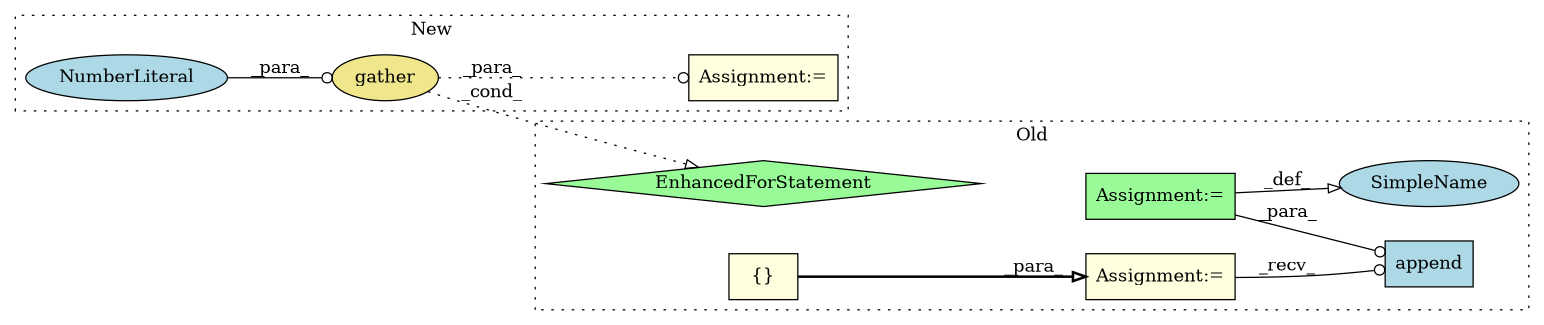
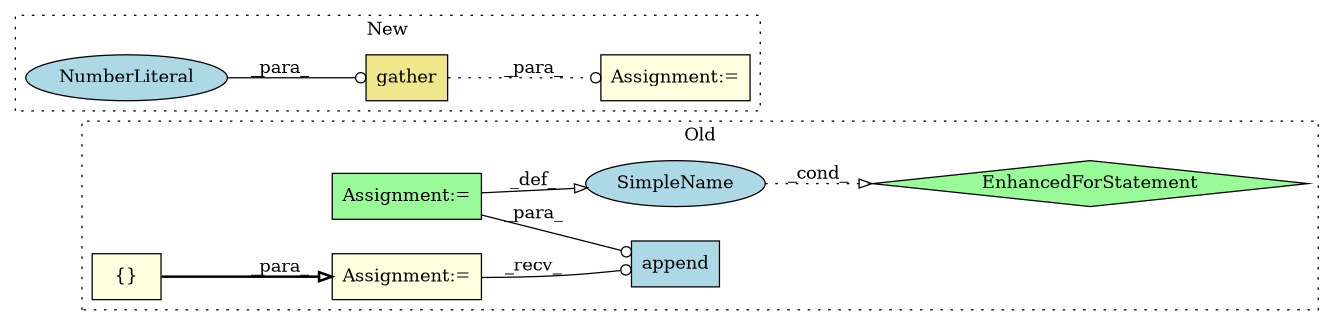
node "gather": shape ellipse -> box
edge "gather" -> "EnhancedForStatement": now "SimpleName" -> "EnhancedForStatement"
